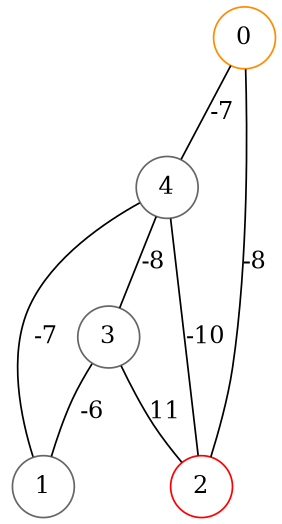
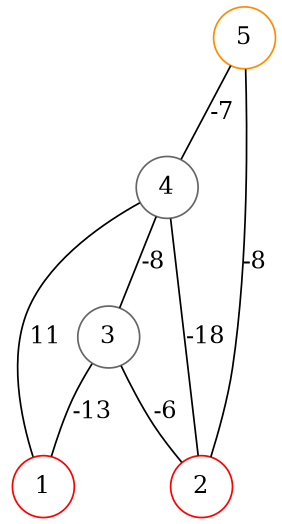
node "0": label "0" -> "5"
edge "4" -- "1": label "-7" -> "11"
edge "4" -- "2": label "-10" -> "-18"
edge "3" -- "1": label "-6" -> "-13"
edge "3" -- "2": label "11" -> "-6"
node "1": color gray40 -> red
